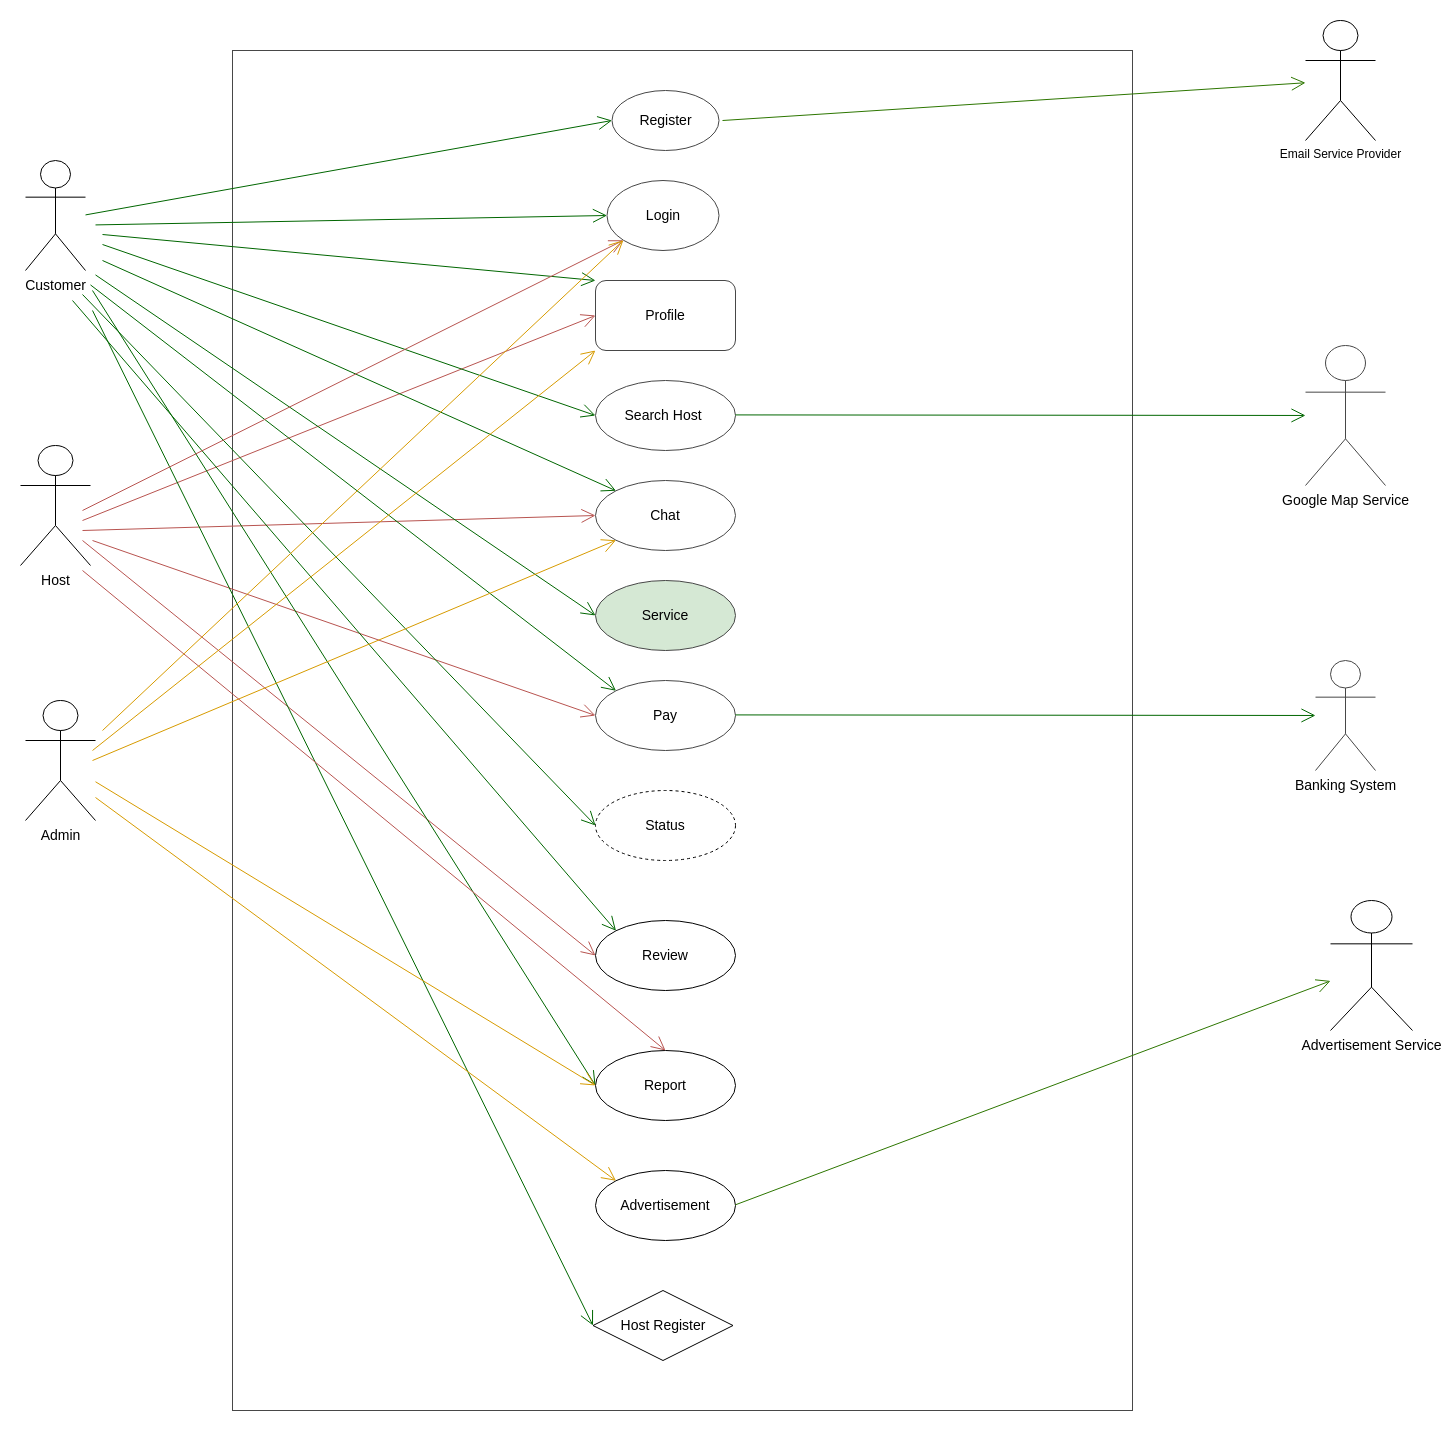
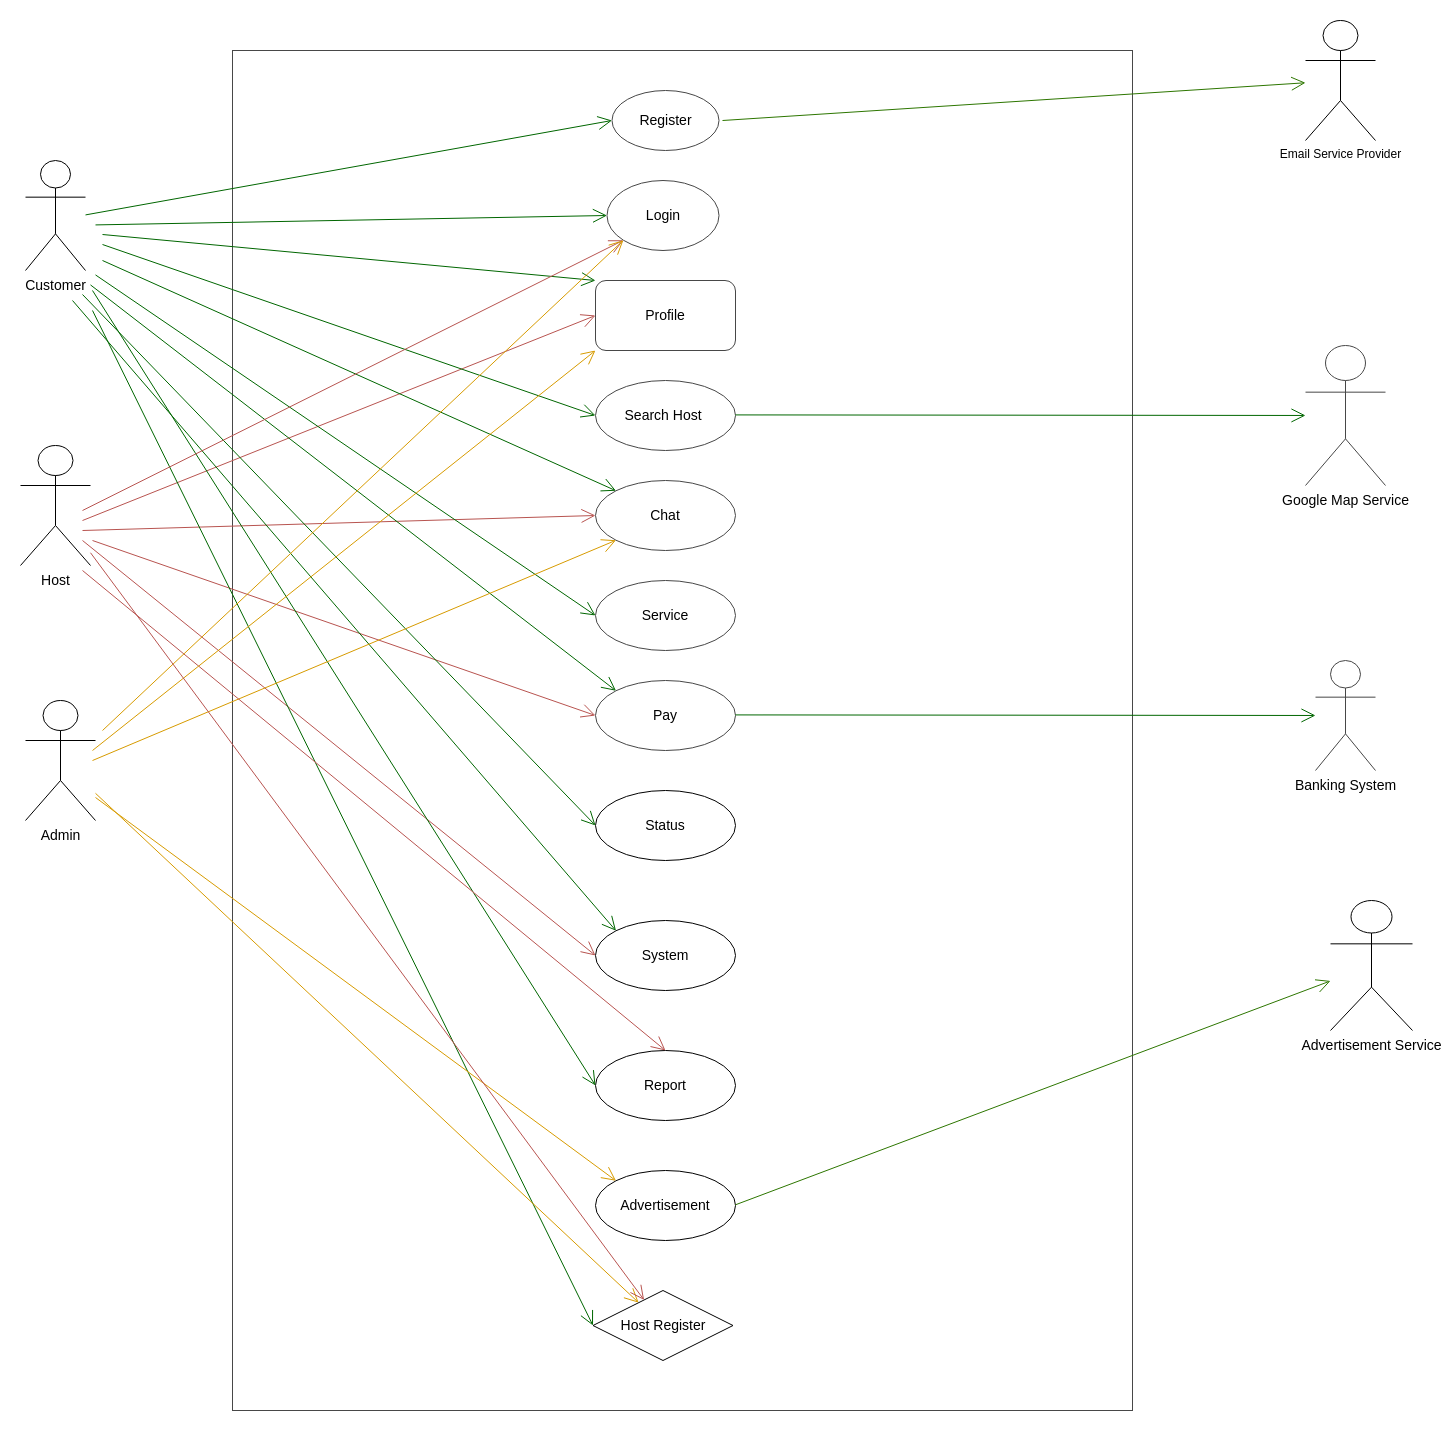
node "Service": fillcolor #d5e8d4 -> #ffffff
edge "Host" -> "Host Register": added
node "Status": style dashed -> solid
edge "Admin" -> "Report": removed
node "Review": label "Review" -> "System"
edge "Admin" -> "Host Register": added
